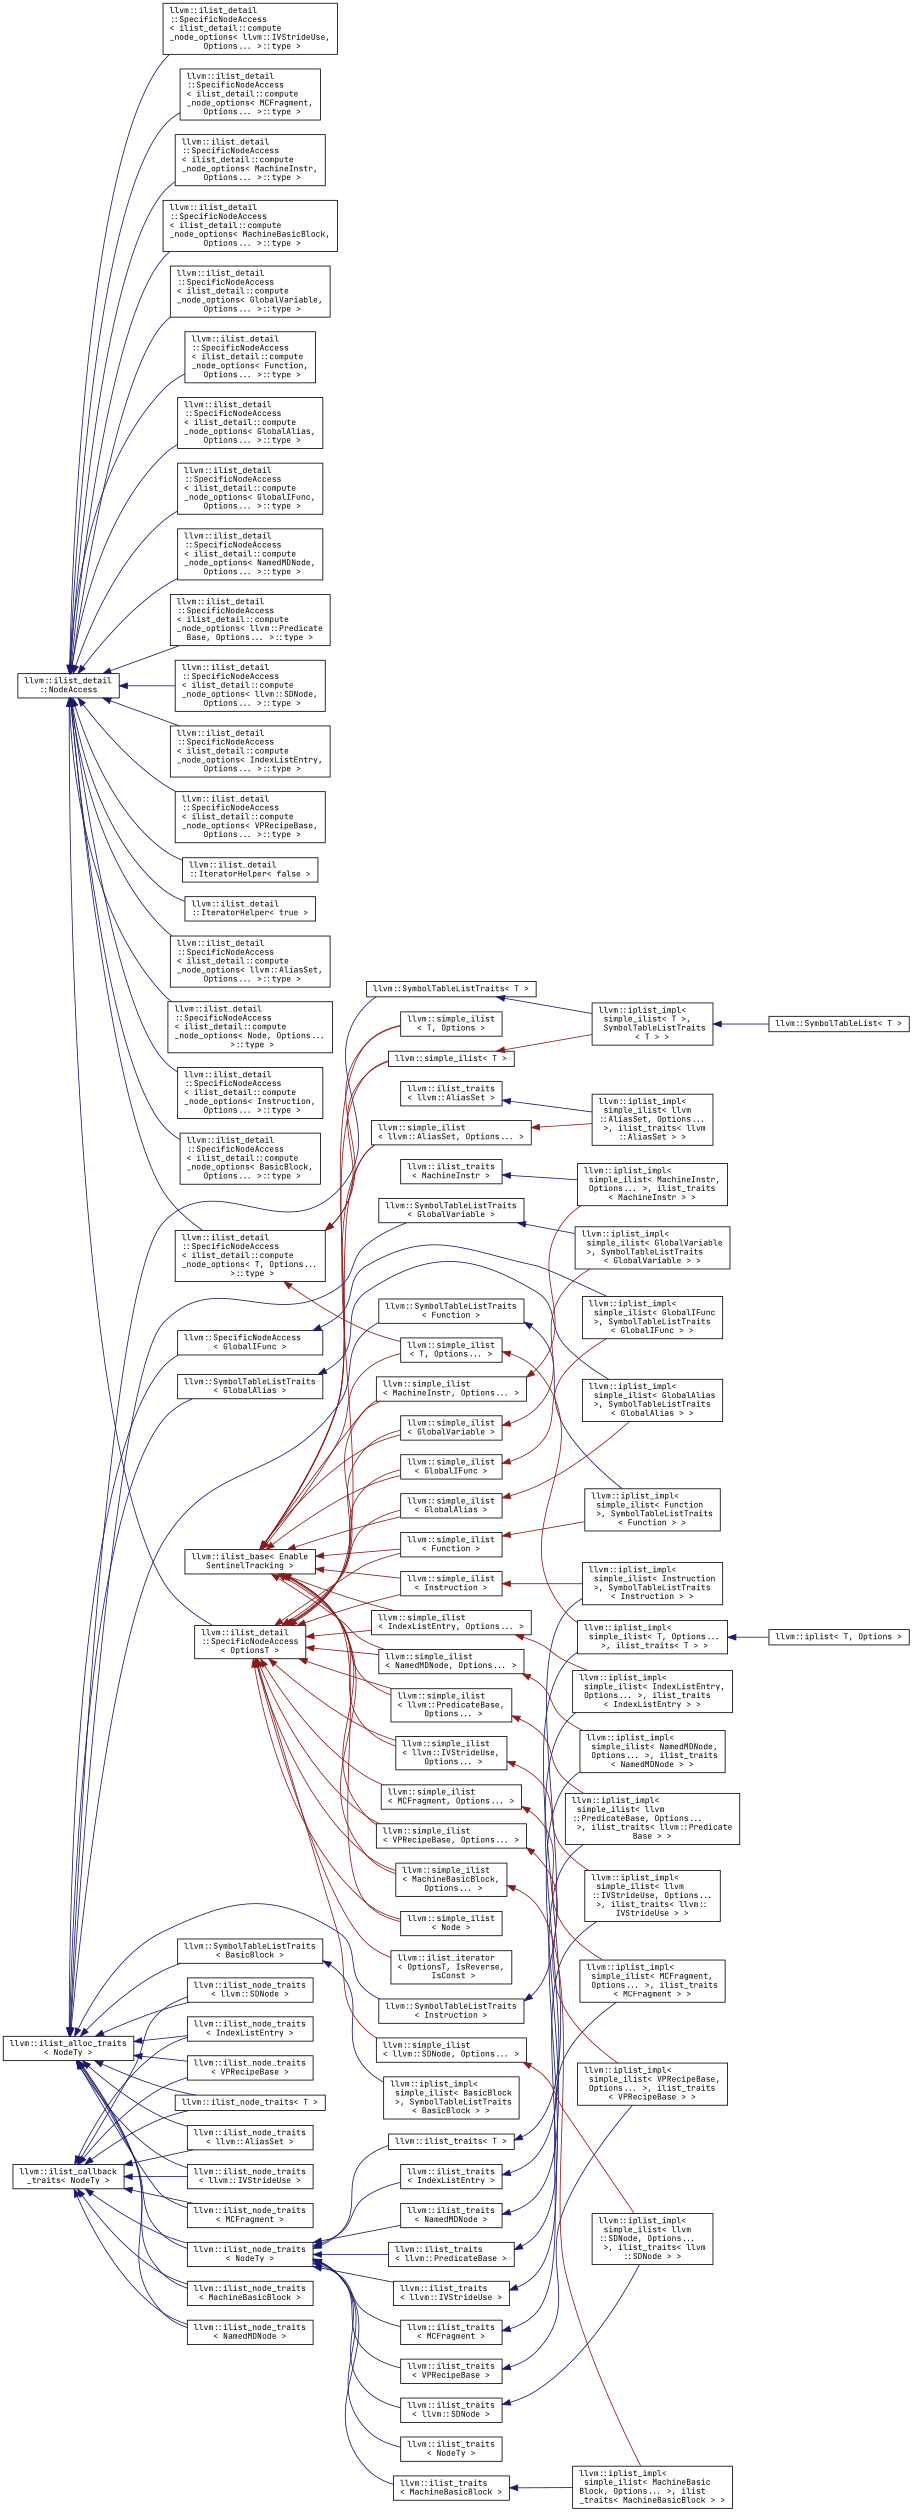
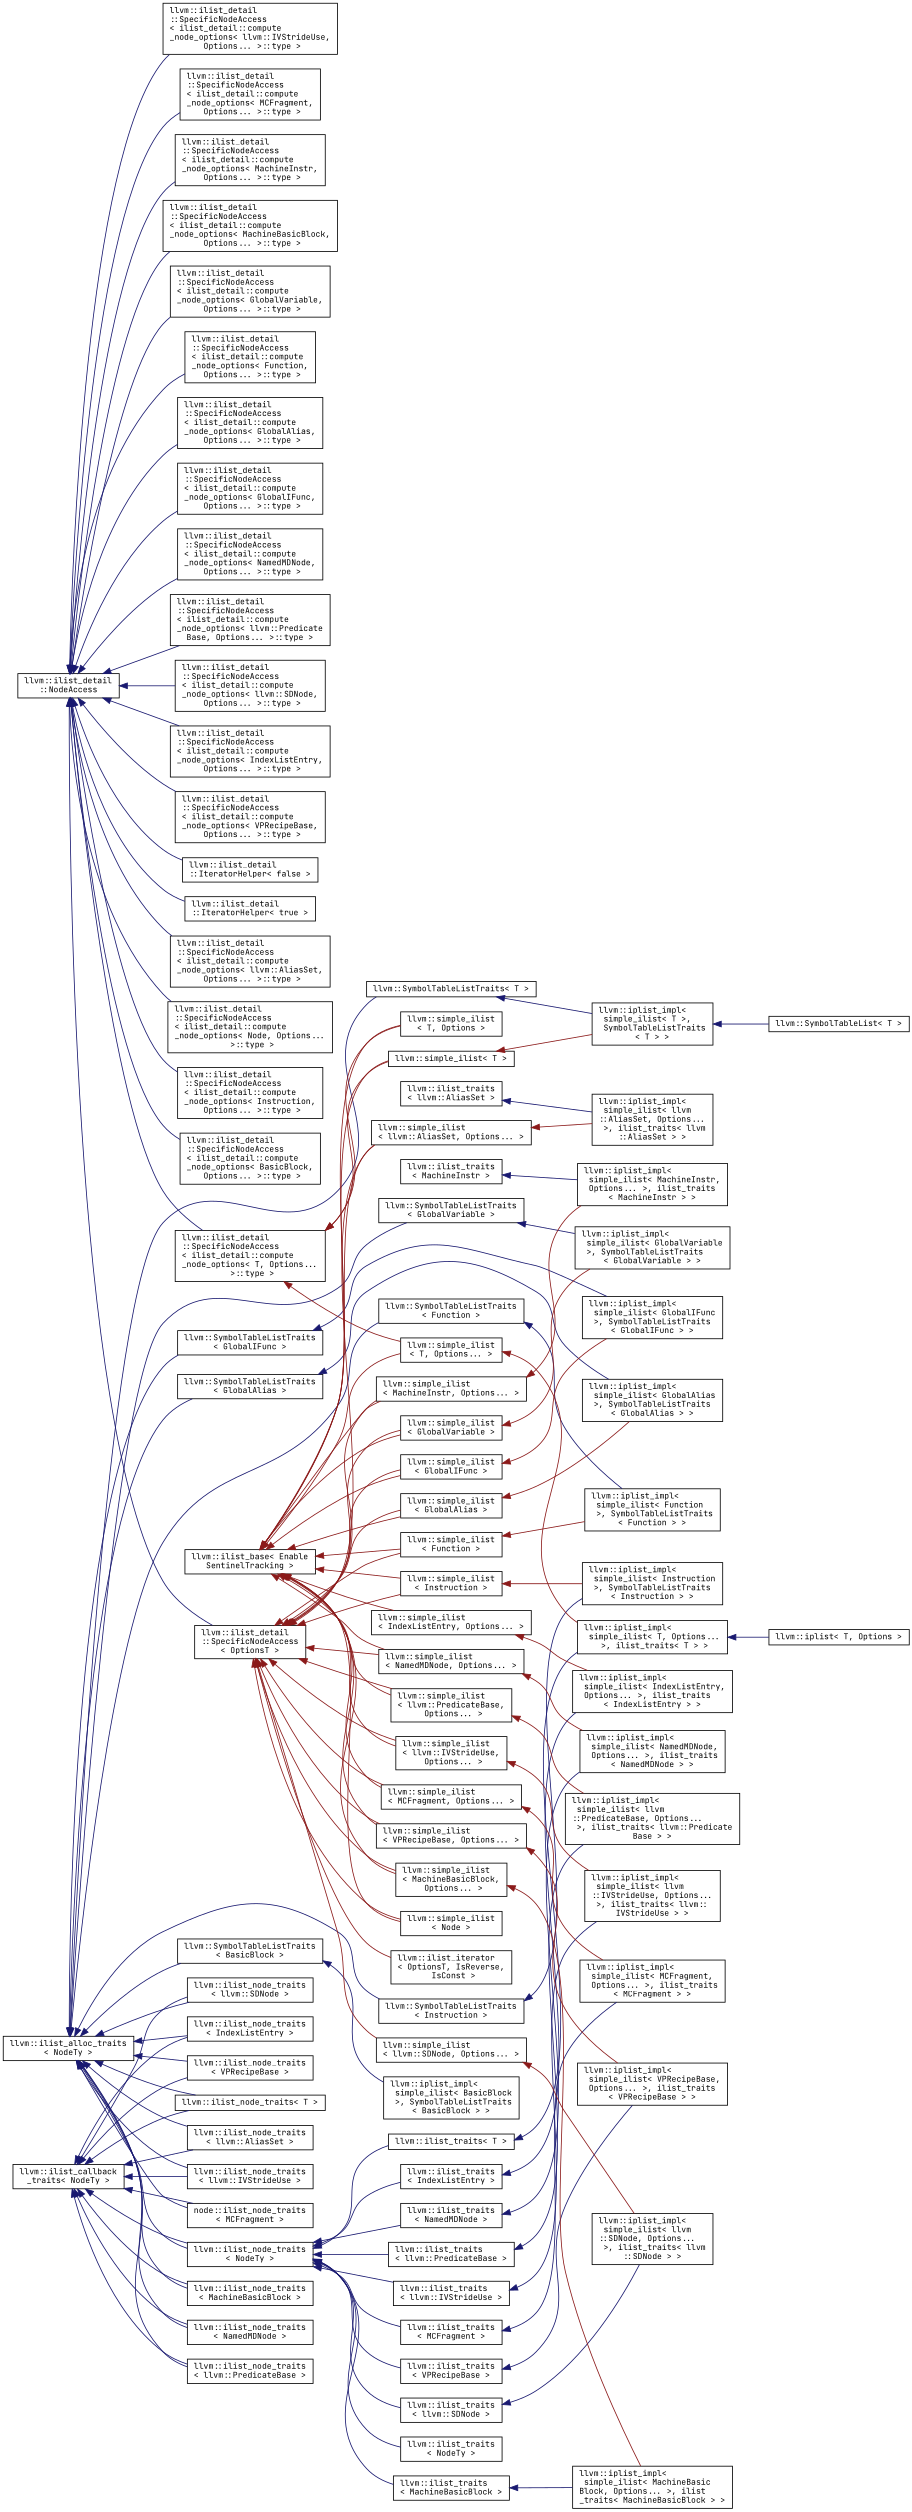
node "llvm::SpecificNodeAccess < GlobalIFunc >": label "llvm::SpecificNodeAccess < GlobalIFunc >" -> "llvm::SymbolTableListTraits < GlobalIFunc >"
edge "llvm::simple_ilist < IndexListEntry, Options... >" -> "llvm::ilist_detail ::SpecificNodeAccess < OptionsT >": removed
edge "llvm::simple_ilist < MCFragment, Options... >" -> "llvm::ilist_base< Enable SentinelTracking >": added
node "llvm::ilist_node_traits < MCFragment >": label "llvm::ilist_node_traits < MCFragment >" -> "node::ilist_node_traits < MCFragment >"
node "llvm::ilist_node_traits < llvm::PredicateBase >": added
